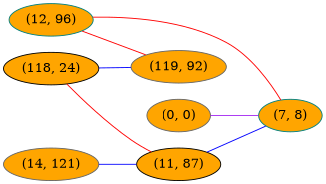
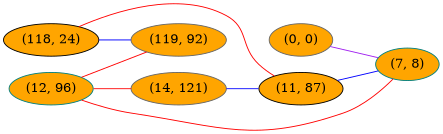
edge "(12, 96)" -- "(14, 121)": added
